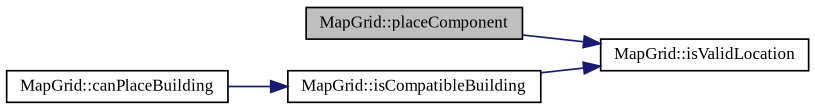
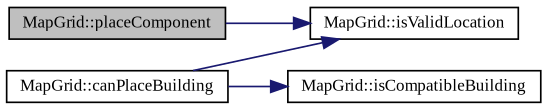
edge "MapGrid::isCompatibleBuilding" -> "MapGrid::isValidLocation": now "MapGrid::canPlaceBuilding" -> "MapGrid::isValidLocation"
